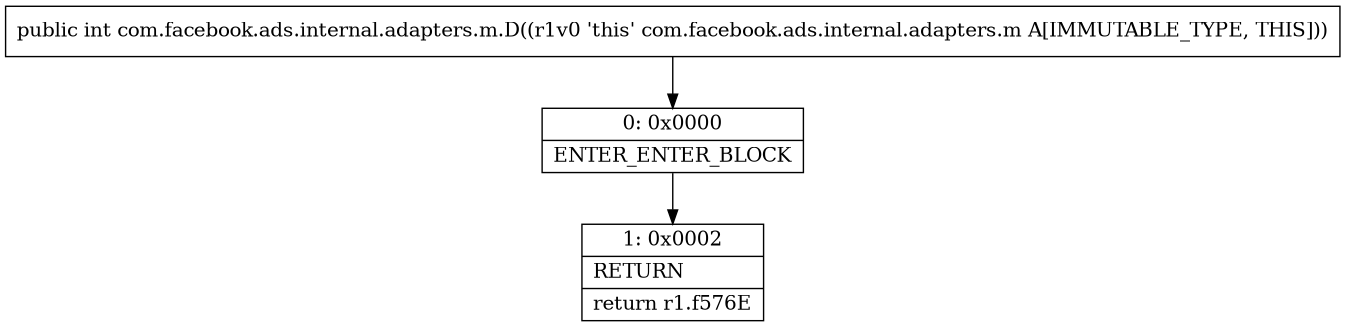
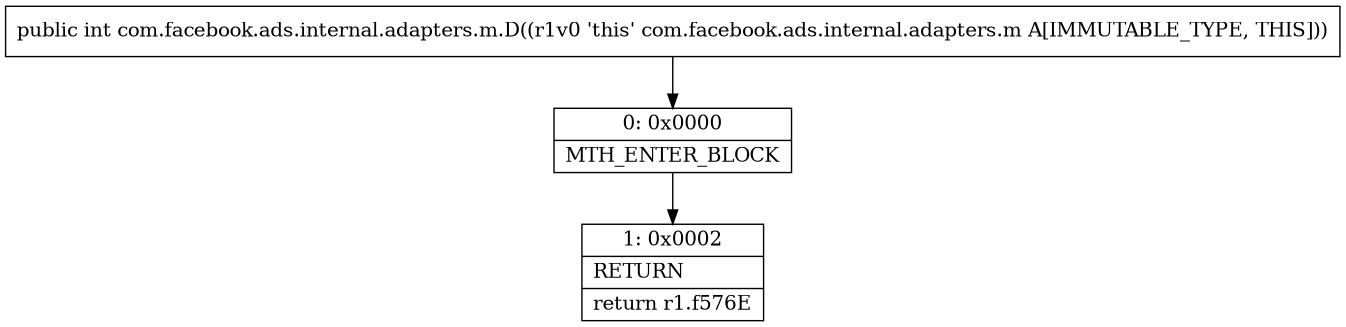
node "0: 0x0000": text "ENTER_ENTER_BLOCK" -> "MTH_ENTER_BLOCK"
